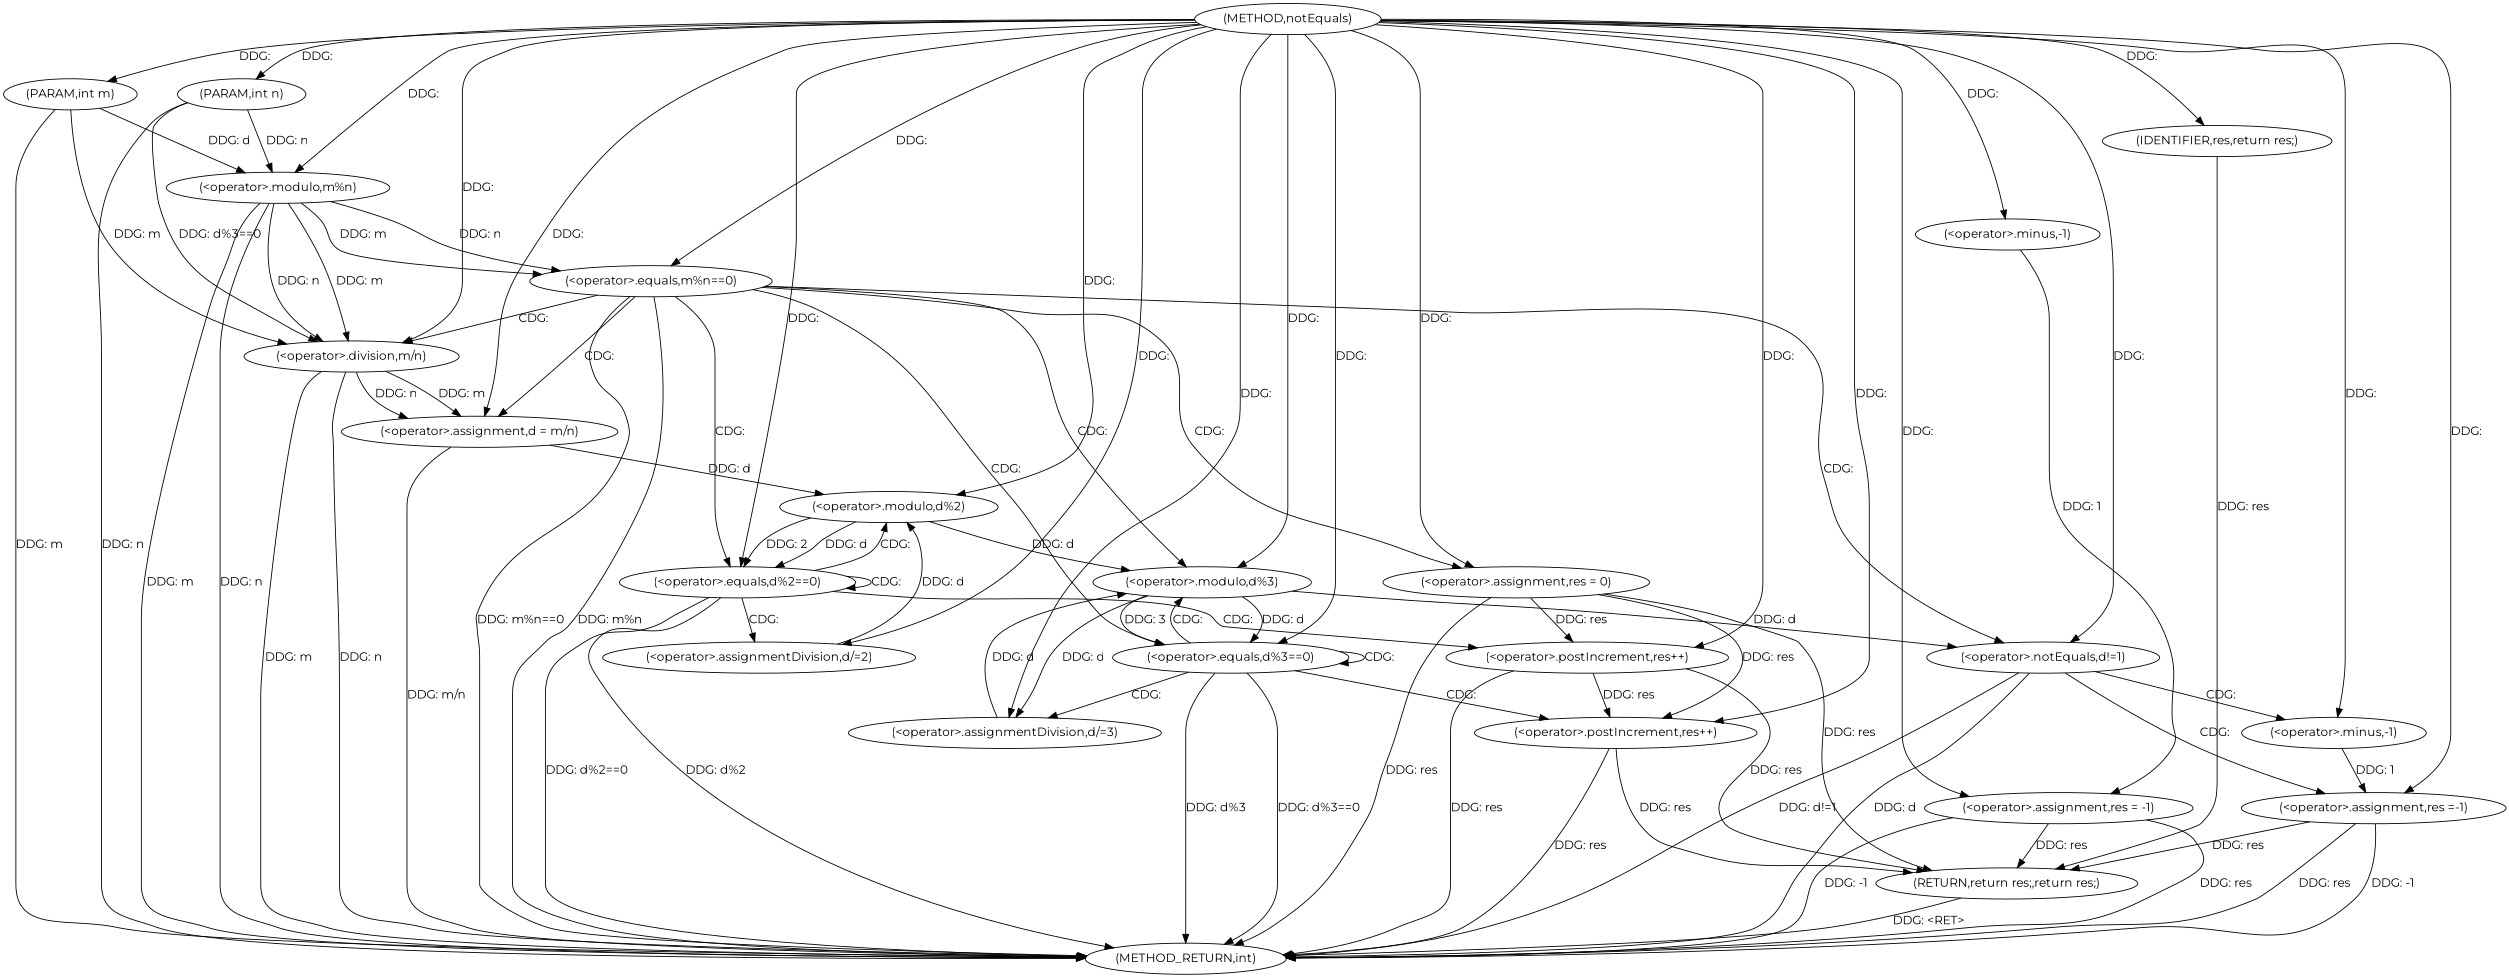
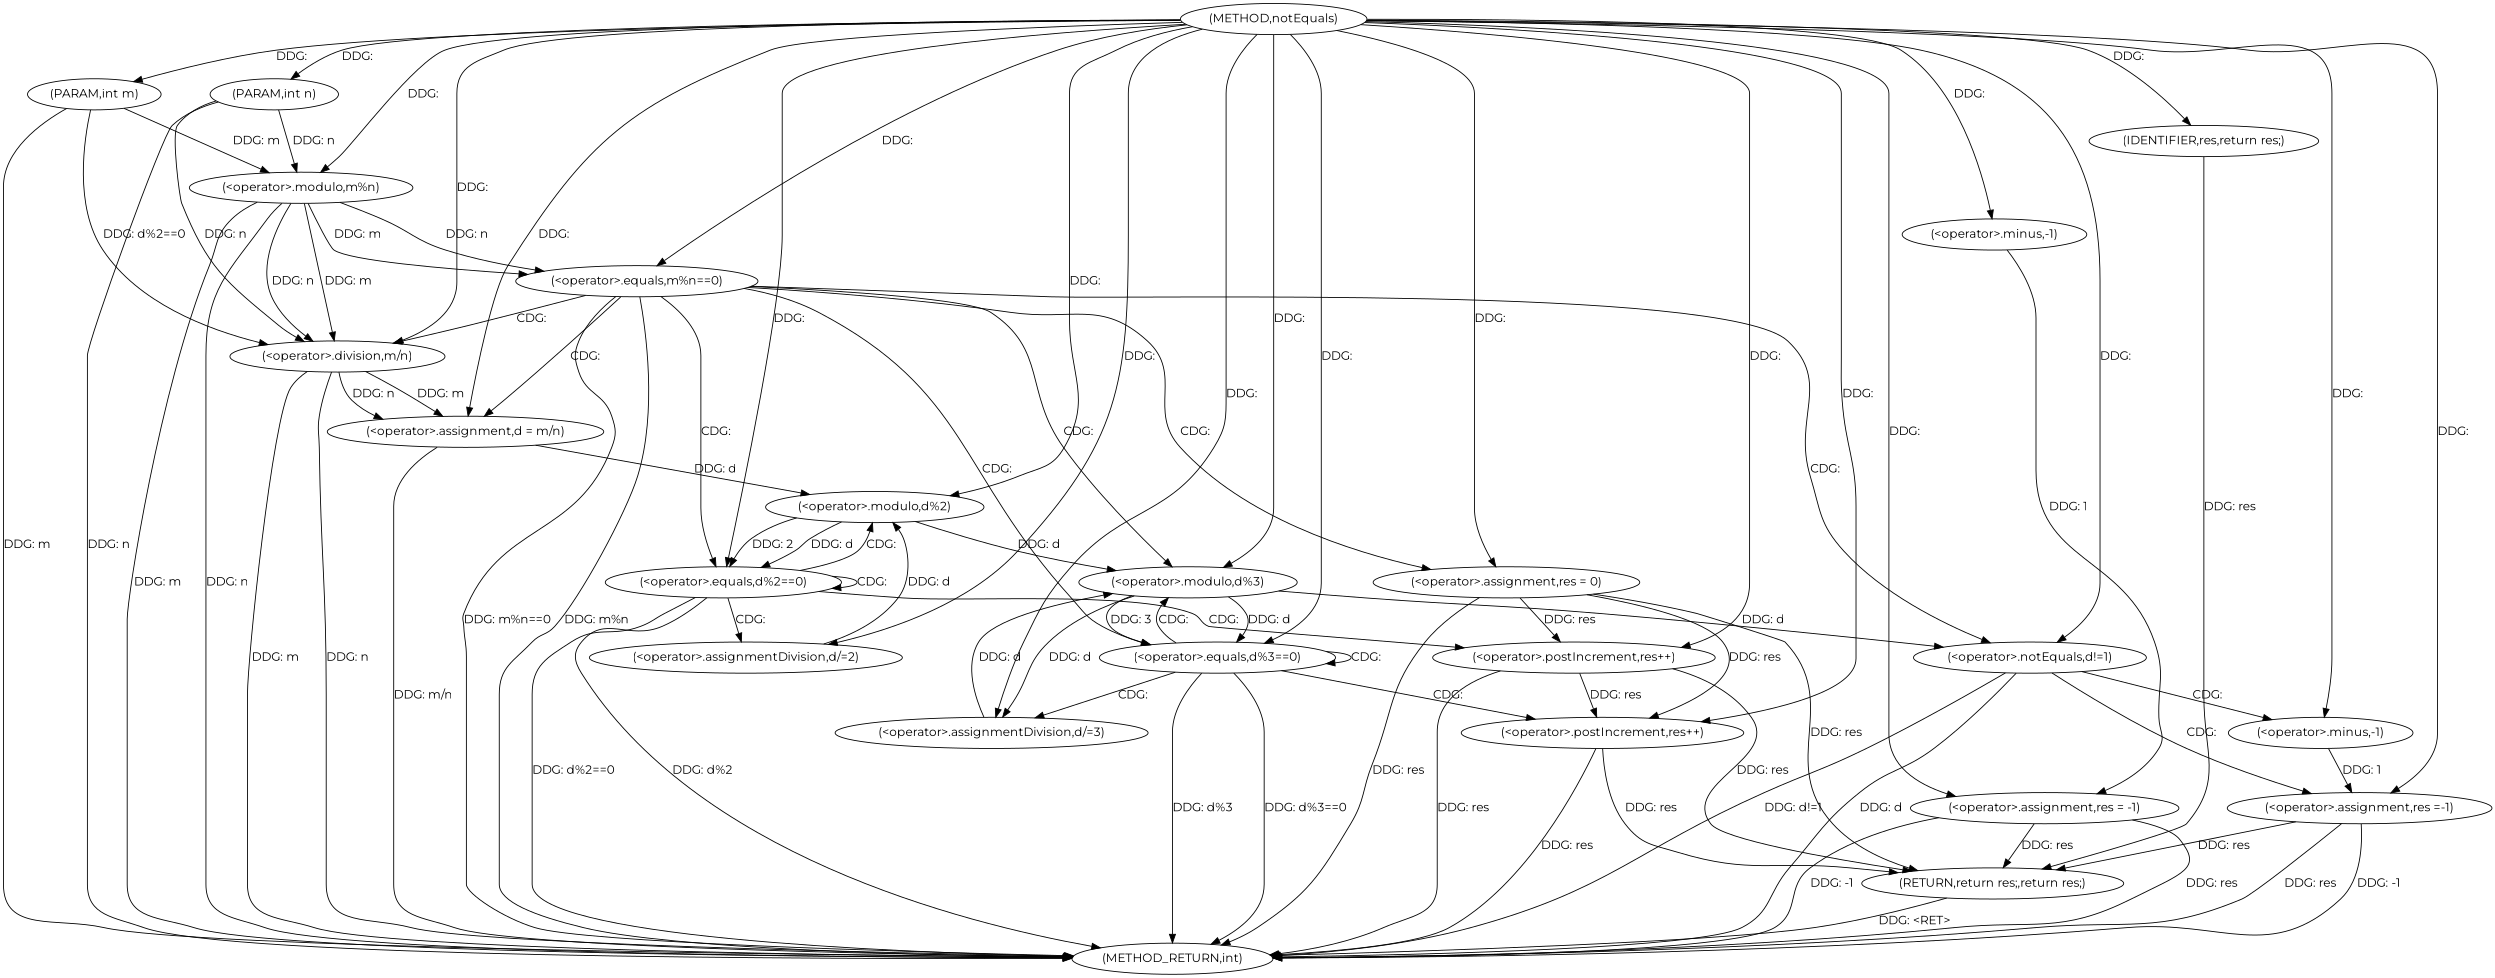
edge "(PARAM,int m)" -> "(<operator>.modulo,m%n)": label "DDG: d" -> "DDG: m"
edge "(PARAM,int m)" -> "(<operator>.division,m/n)": label "DDG: m" -> "DDG: d%2==0"
edge "(PARAM,int n)" -> "(<operator>.division,m/n)": label "DDG: d%3==0" -> "DDG: n"
